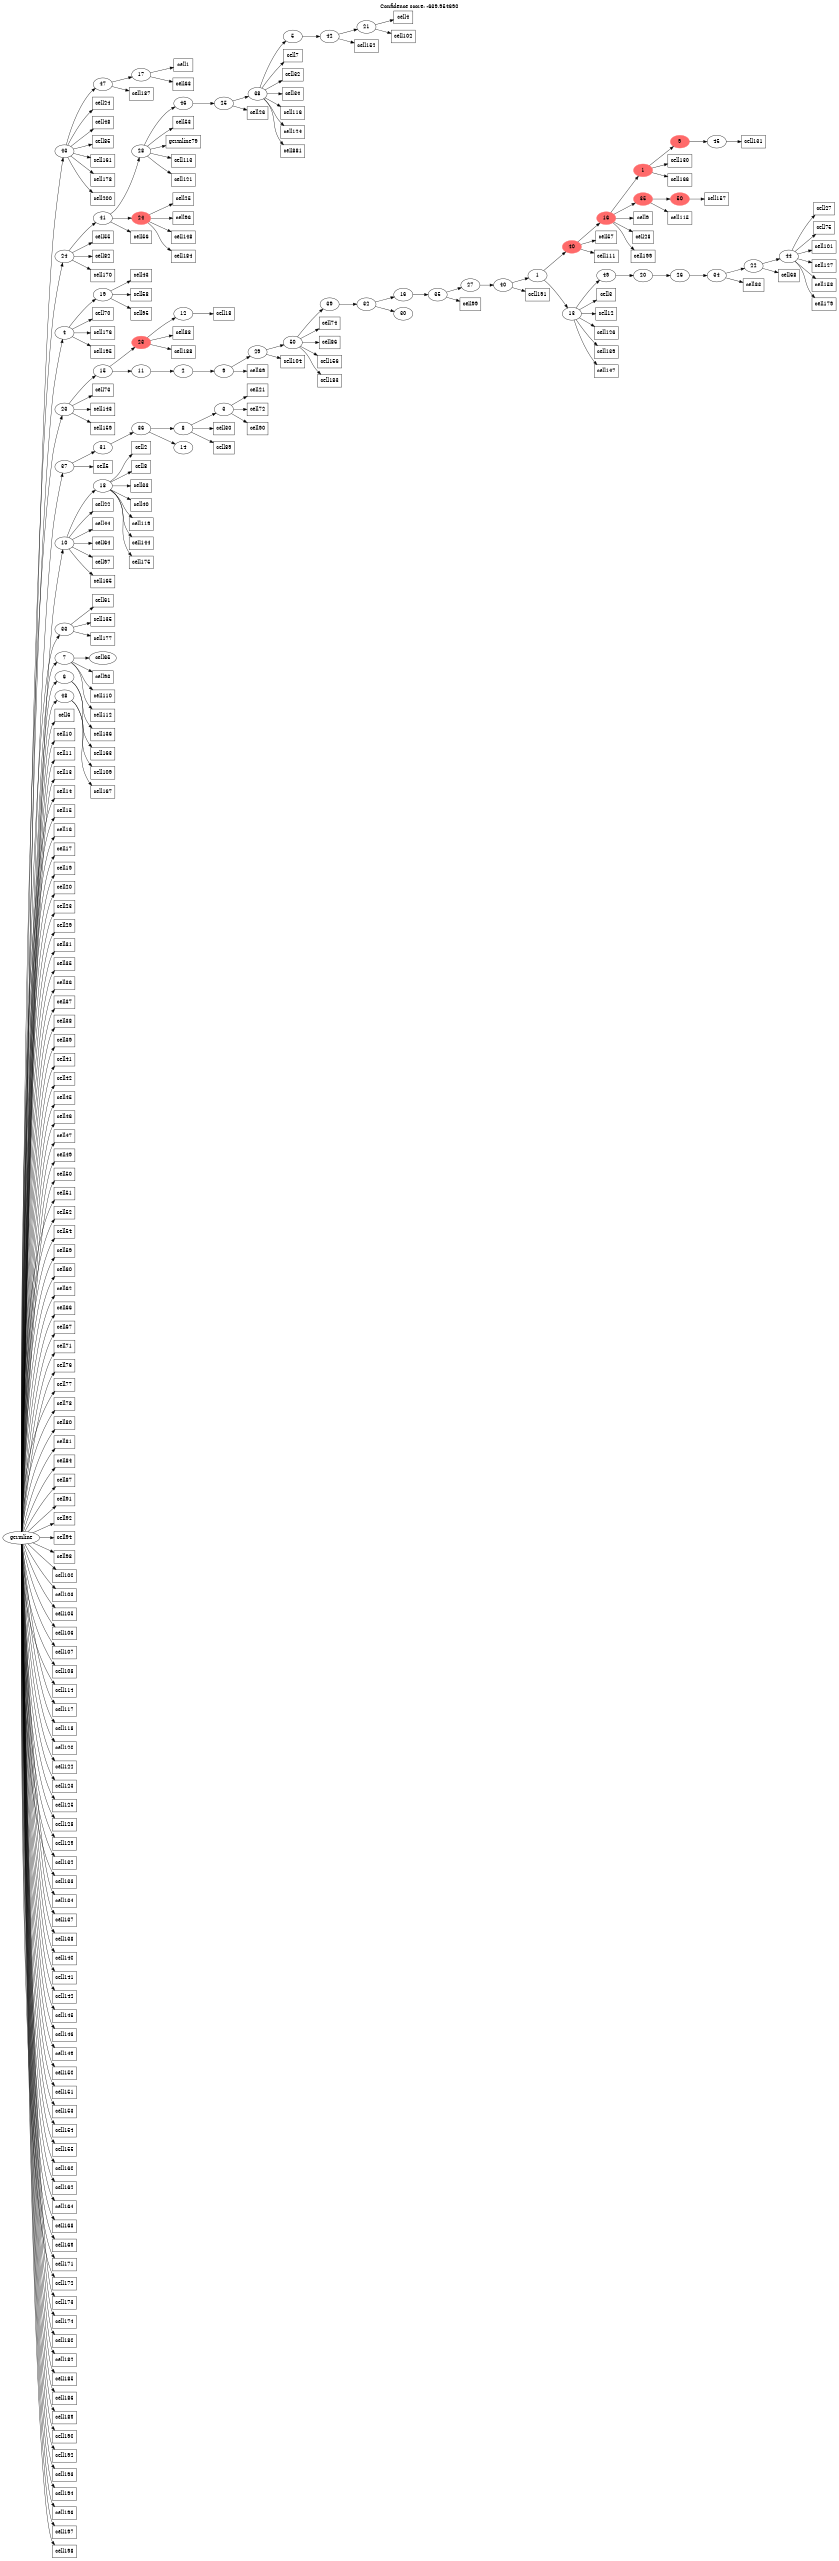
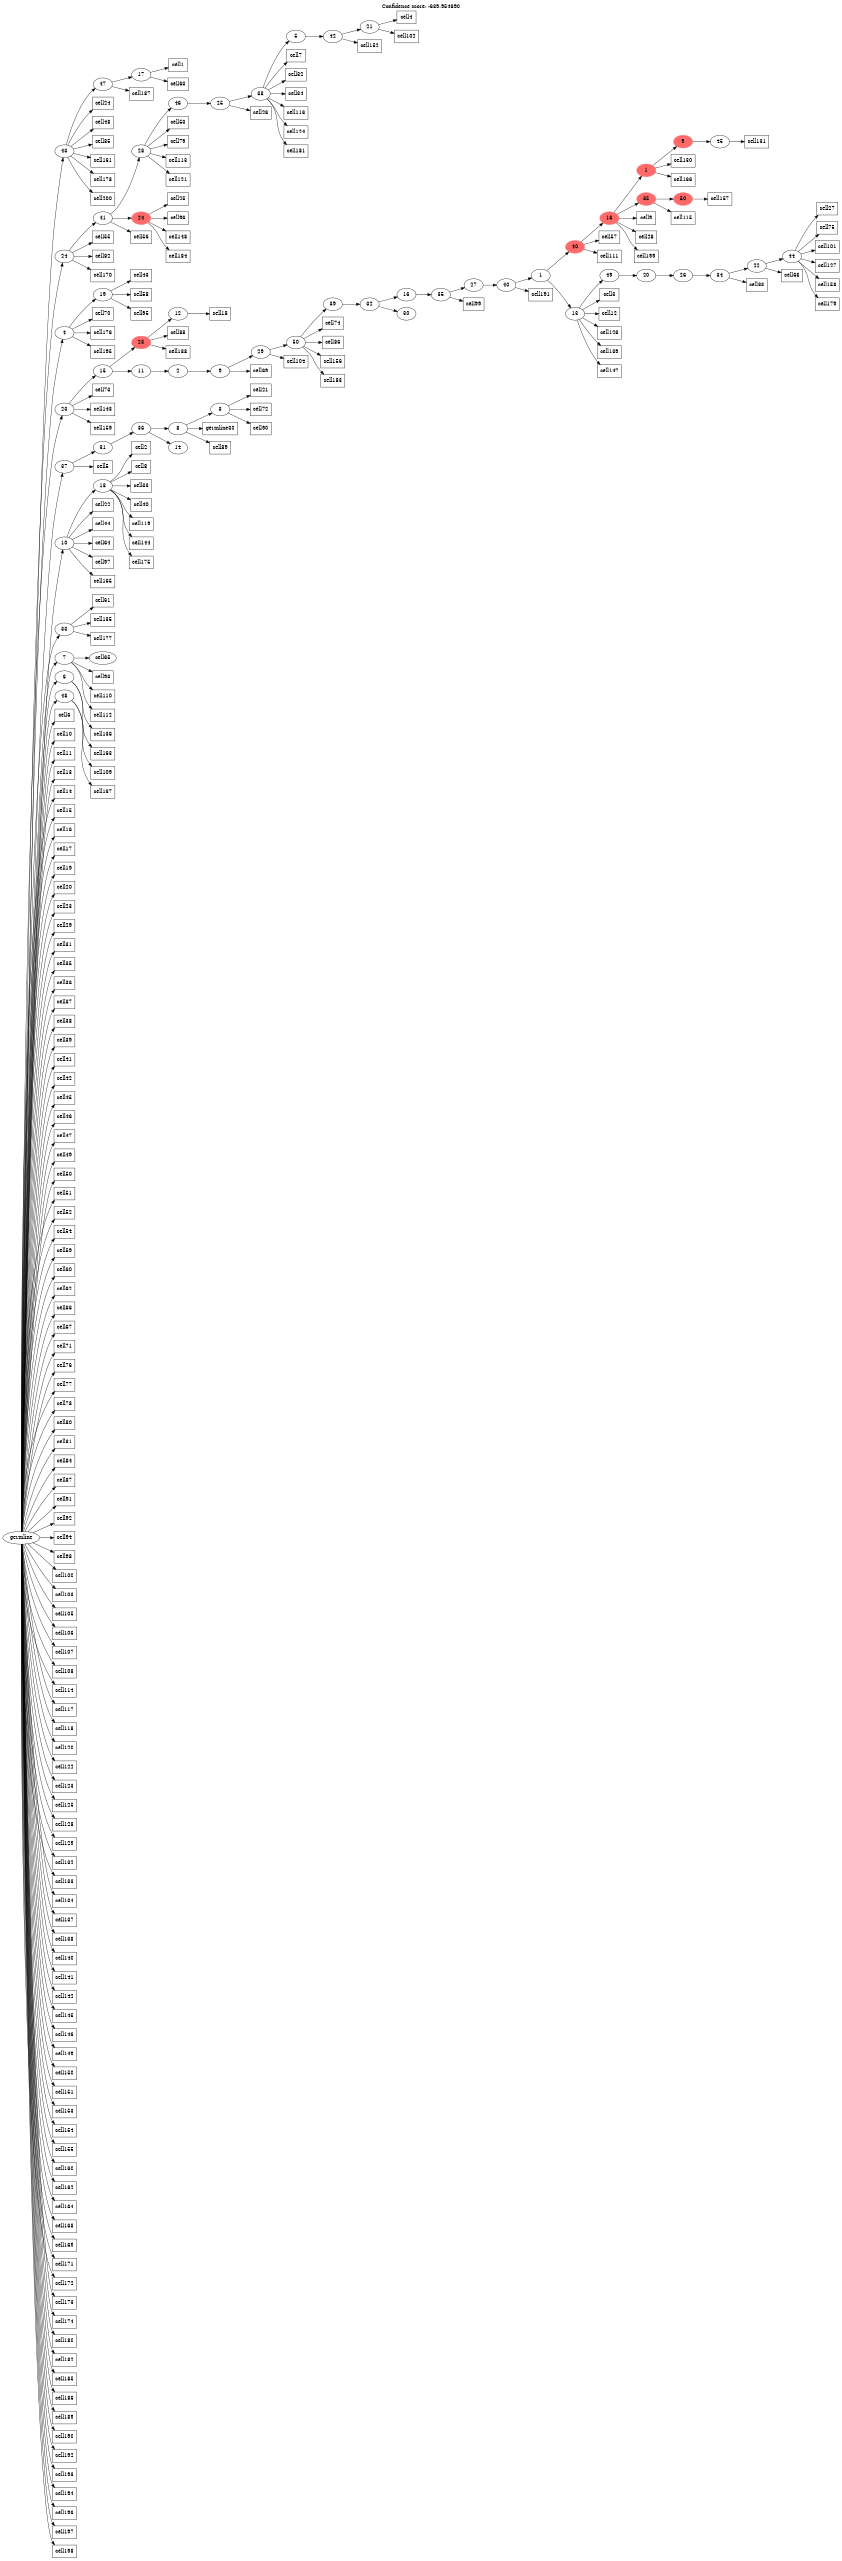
node "germline79": label "germline79" -> "cell79"
node "cell881": label "cell881" -> "cell181"
node "cell30": label "cell30" -> "germline30"
